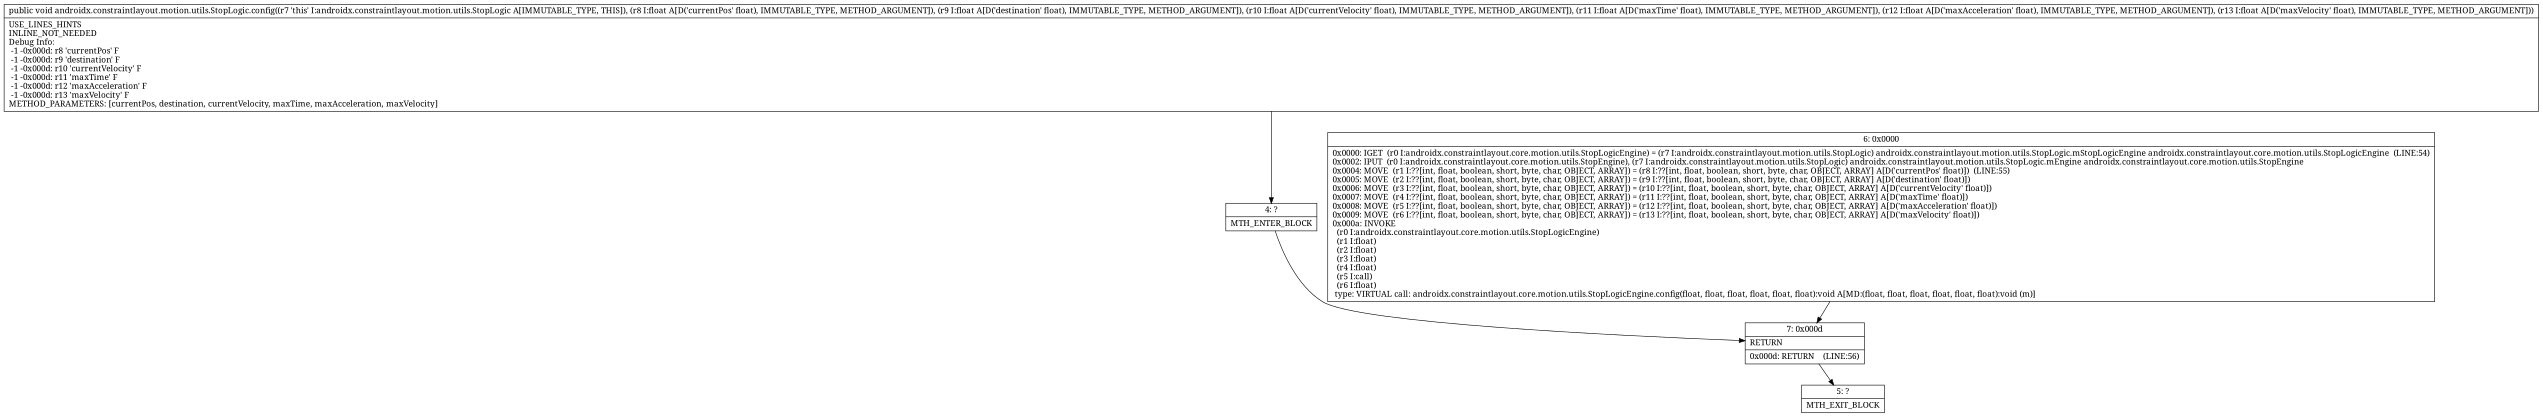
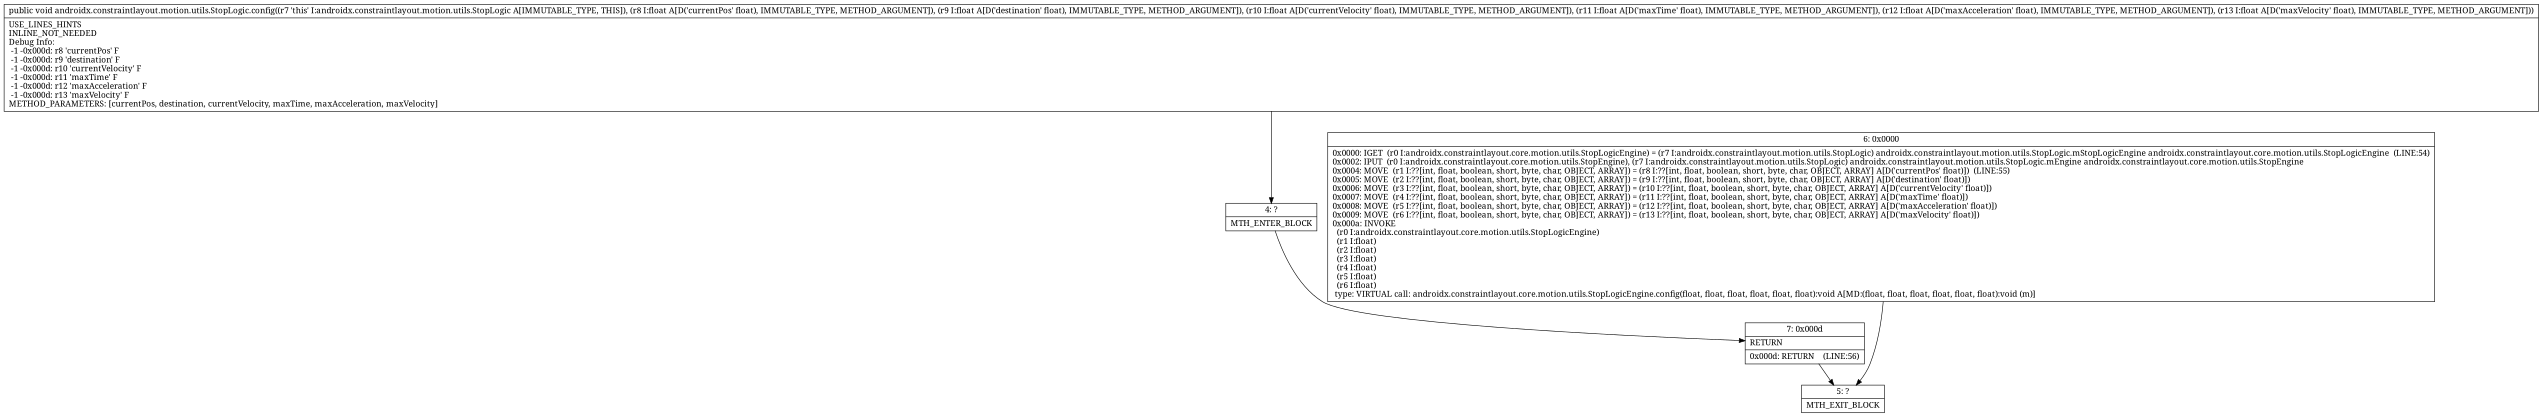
node "6: 0x0000": text "(r5 I:call)" -> "(r5 I:float)"
edge "6: 0x0000" -> "7: 0x000d": now "6: 0x0000" -> "5: ?"
